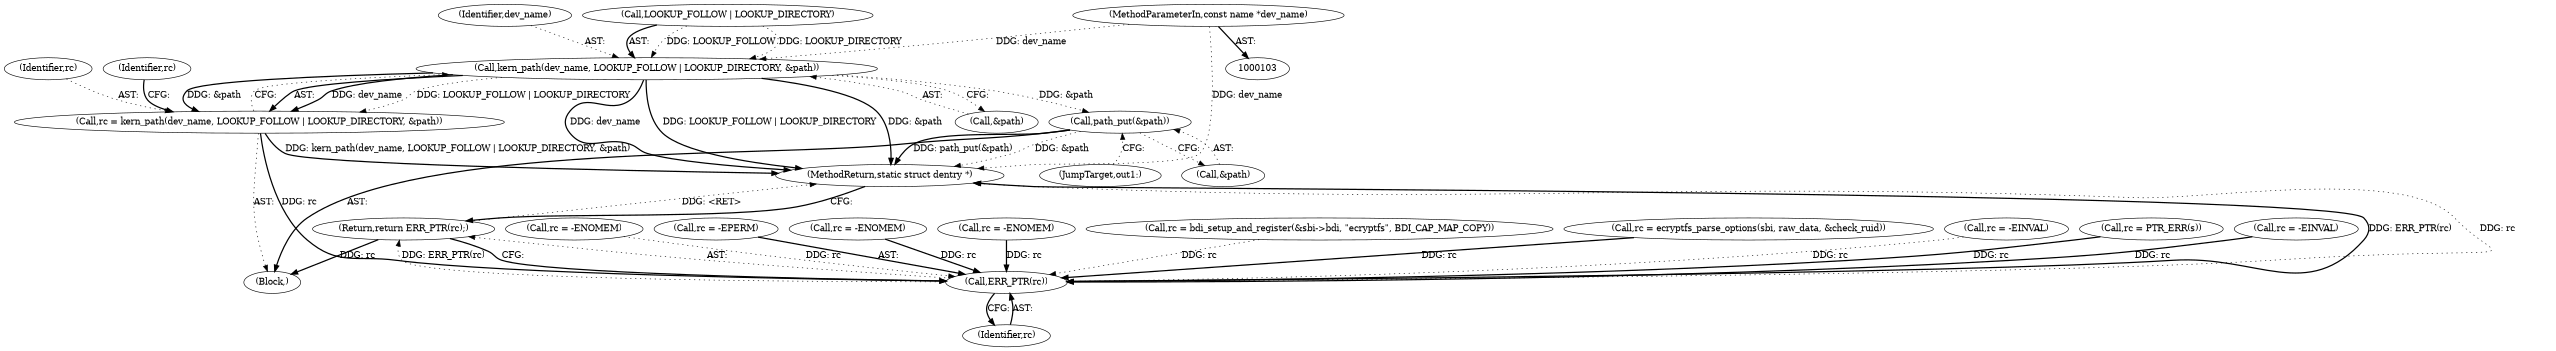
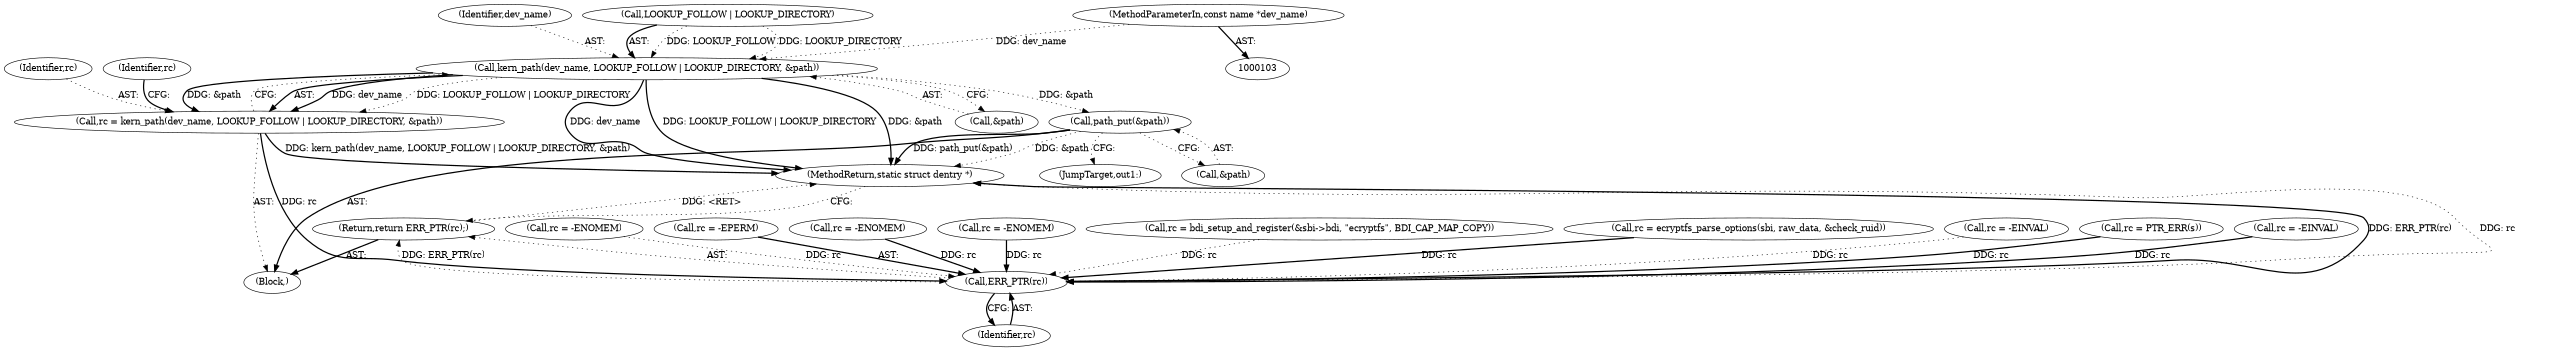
edge "(JumpTarget,out1:)" -> "(Call,path_put(&path))": reversed
edge "(MethodParameterIn,const name *dev_name)" -> "(MethodReturn,static struct dentry *)": removed, label "DDG: dev_name"
edge "(MethodReturn,static struct dentry *)" -> "(Return,return ERR_PTR(rc);)": style bold -> dotted
edge "(Return,return ERR_PTR(rc);)" -> "(Block,)": label "DDG: rc" -> "AST: "
edge "(Return,return ERR_PTR(rc);)" -> "(Call,ERR_PTR(rc))": removed, label "CFG:"
